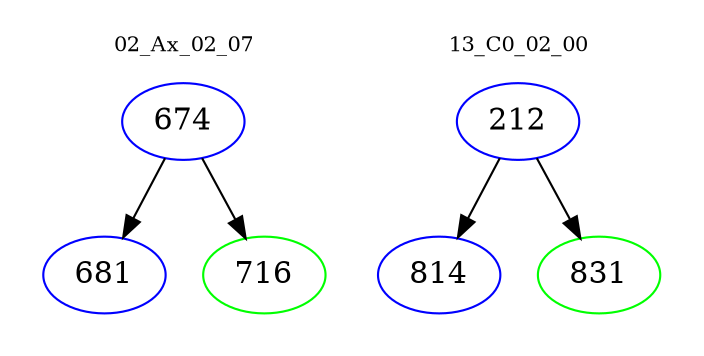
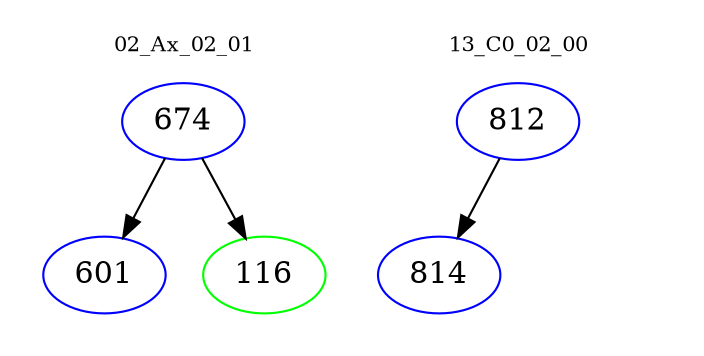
cluster "02_Ax_02_07": label "02_Ax_02_07" -> "02_Ax_02_01"
node "212": label "212" -> "812"
node "681": label "681" -> "601"
node "716": label "716" -> "116"
node "831": removed
